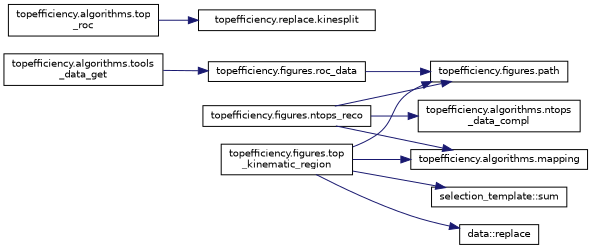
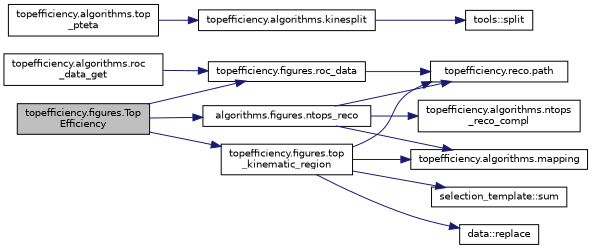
node "topefficiency.algorithms.top _roc": label "topefficiency.algorithms.top _roc" -> "topefficiency.algorithms.top _pteta"
node "topefficiency.replace.kinesplit": label "topefficiency.replace.kinesplit" -> "topefficiency.algorithms.kinesplit"
node "tools::split": added
node "topefficiency.algorithms.tools _data_get": label "topefficiency.algorithms.tools _data_get" -> "topefficiency.algorithms.roc _data_get"
node "topefficiency.figures.path": label "topefficiency.figures.path" -> "topefficiency.reco.path"
node "topefficiency.figures.ntops_reco": label "topefficiency.figures.ntops_reco" -> "algorithms.figures.ntops_reco"
node "topefficiency.algorithms.ntops _data_compl": label "topefficiency.algorithms.ntops _data_compl" -> "topefficiency.algorithms.ntops _reco_compl"
node "topefficiency.figures.Top Efficiency": added
